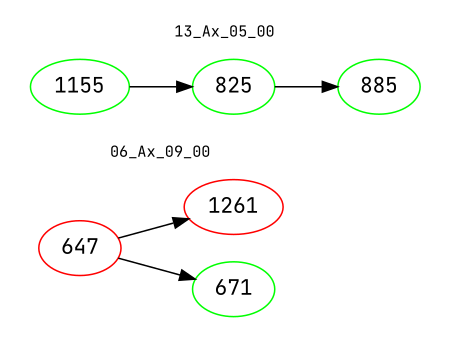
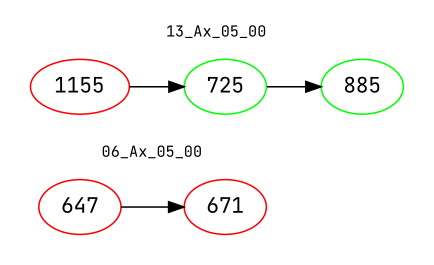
node "1155": color green -> red
node "825": label "825" -> "725"
cluster "06_Ax_09_00": label "06_Ax_09_00" -> "06_Ax_05_00"
node "1261": removed
node "671": color green -> red
